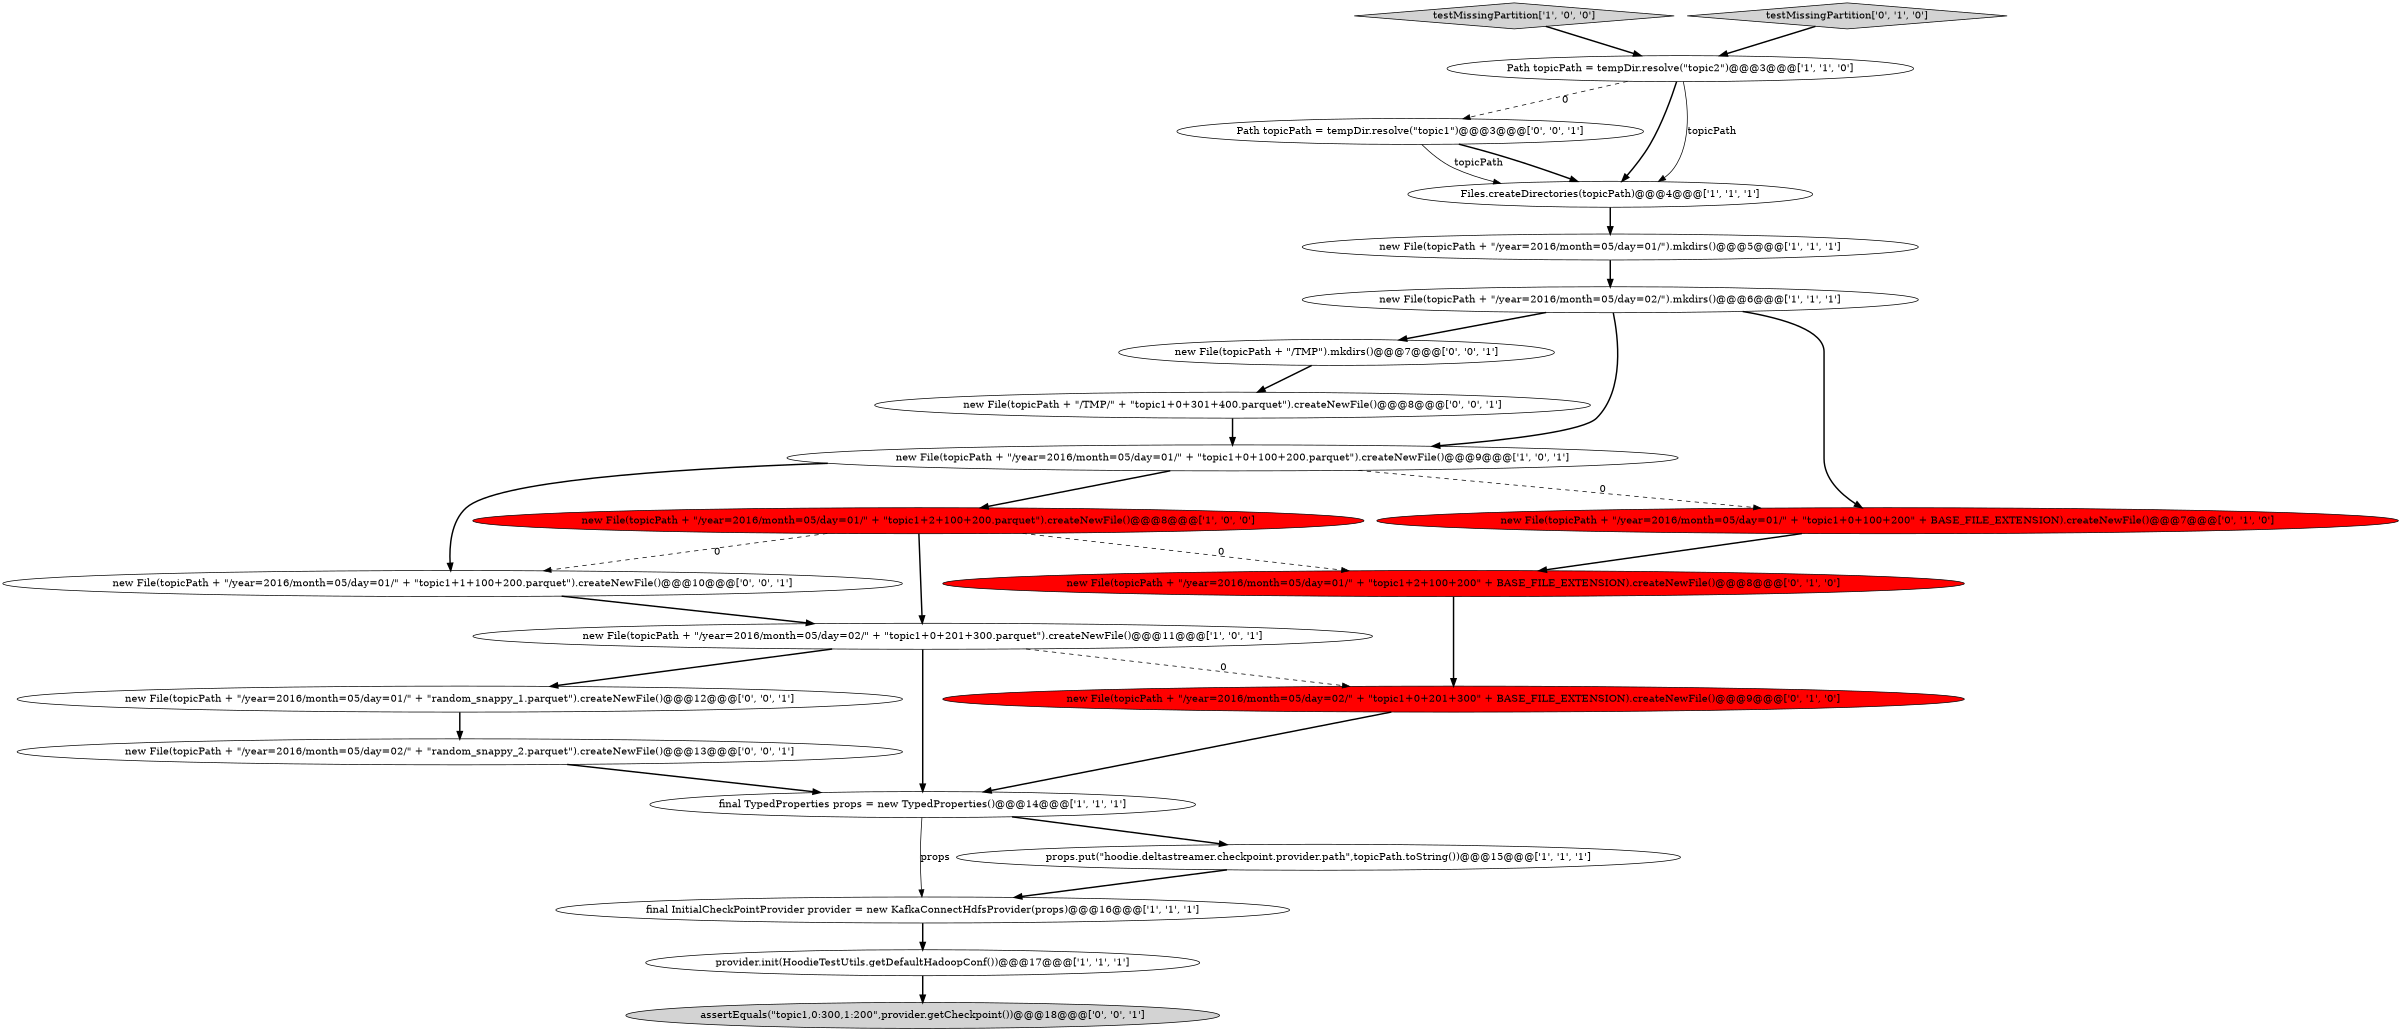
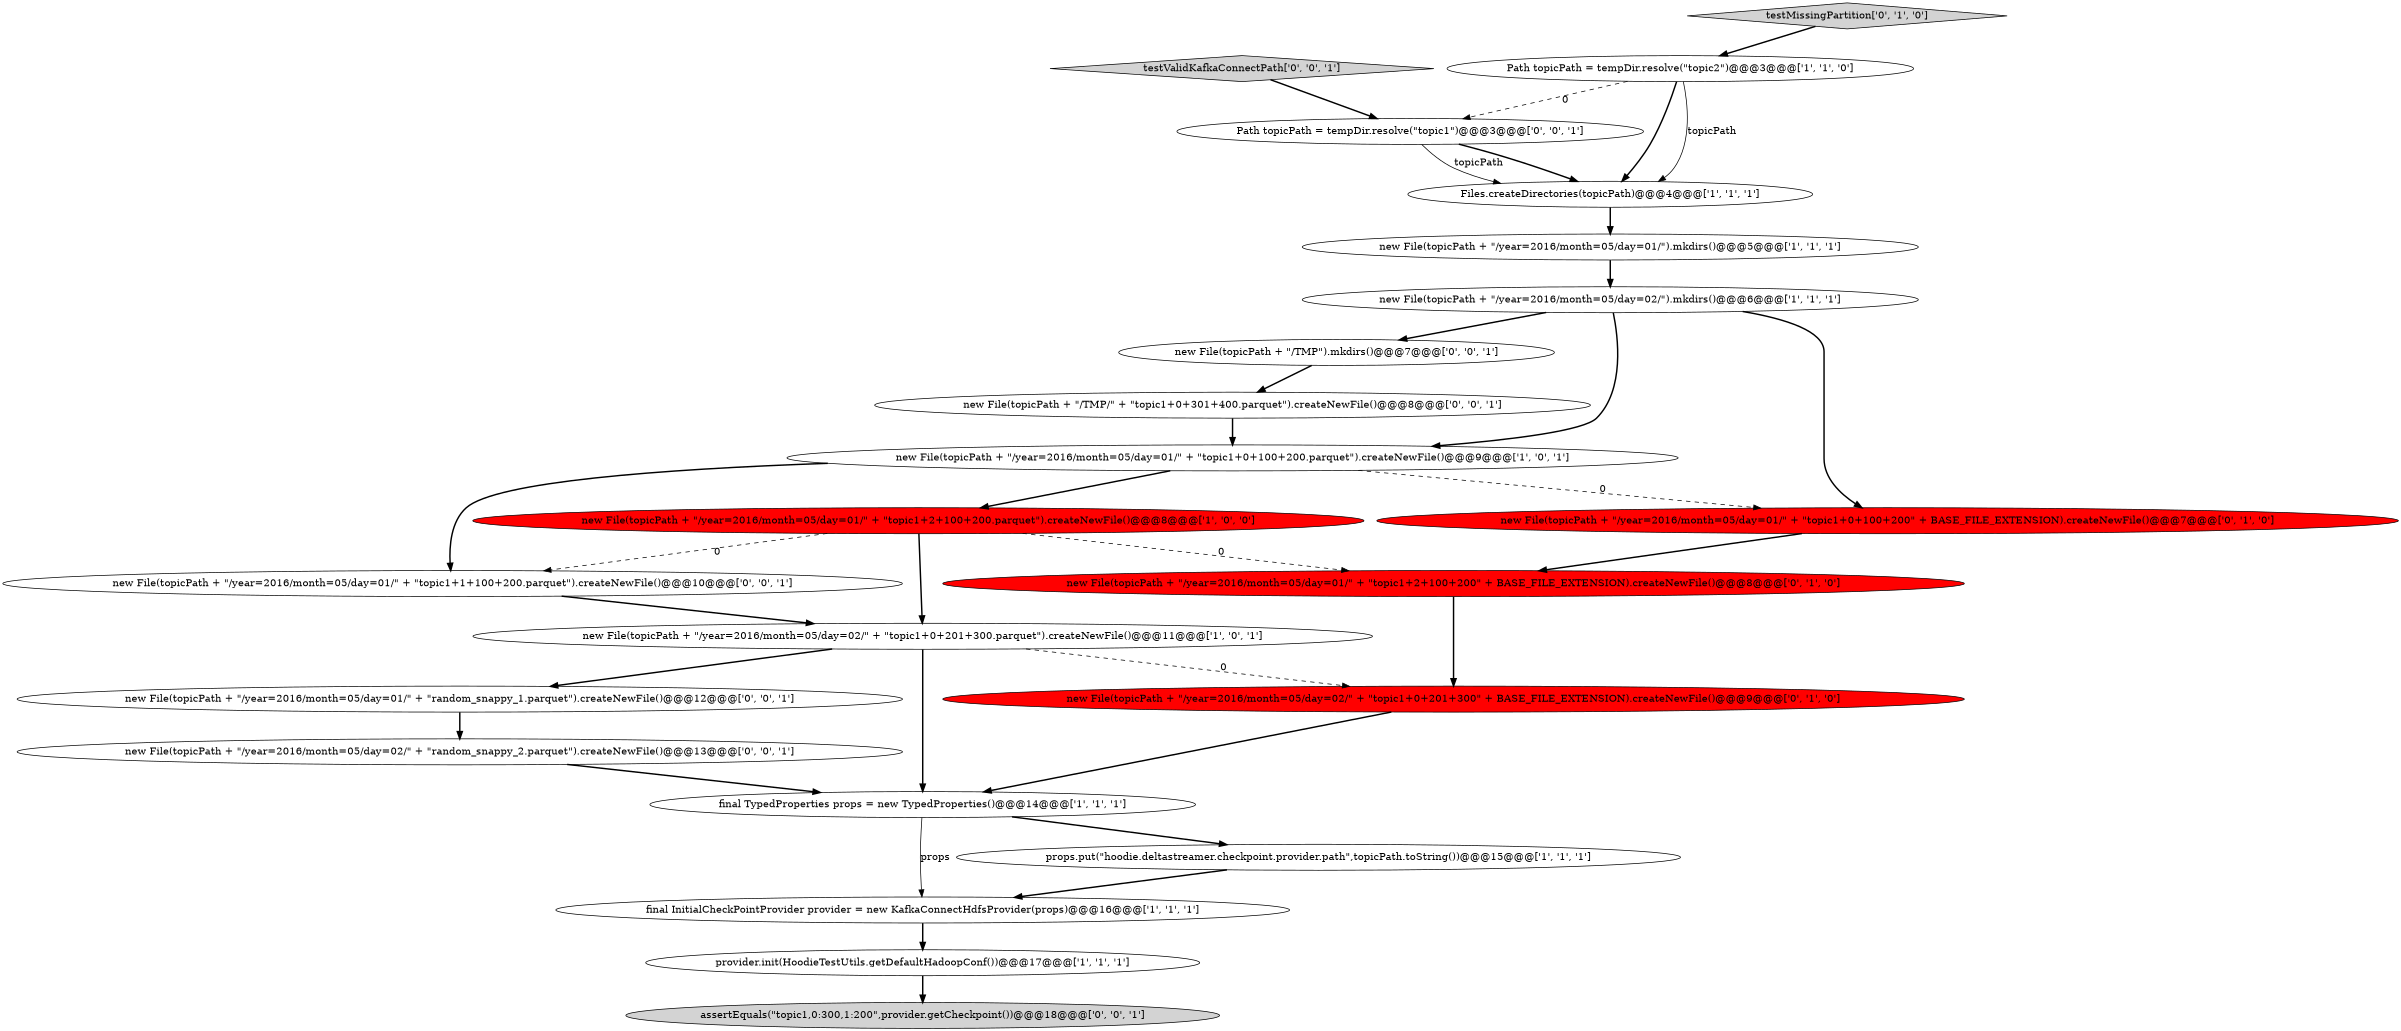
node "testMissingPartition['1', '0', '0']": removed
node "testValidKafkaConnectPath['0', '0', '1']": added
